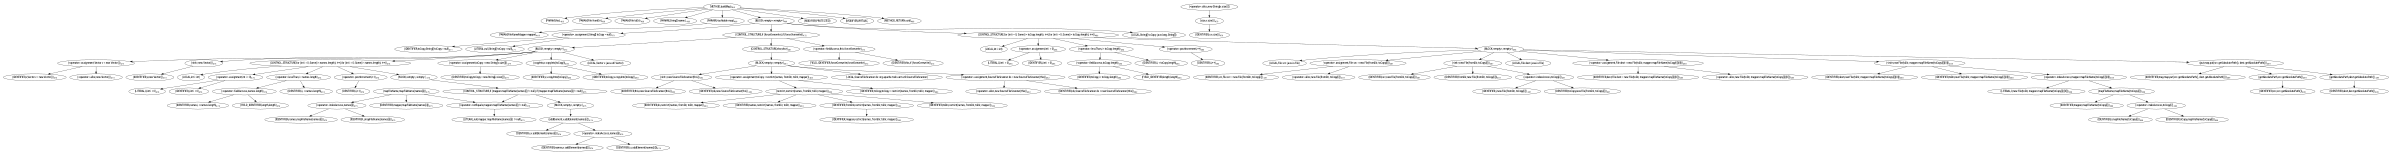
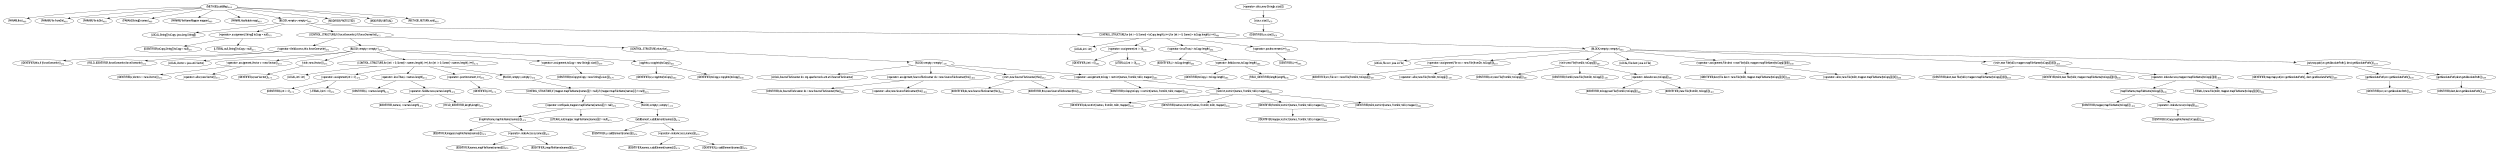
edge "(PARAM,Hashtable map)" -> "(PARAM,FileNameMapper mapper)": now "(METHOD,buildMap)" -> "(PARAM,FileNameMapper mapper)"
edge "(mapFileName,mapFileName(names[i]))" -> "(<operator>.notEquals,mapper.mapFileName(names[i]) != null)": reversed
node "(IDENTIFIER,i,mapFileName(toCopy[i]))": removed
